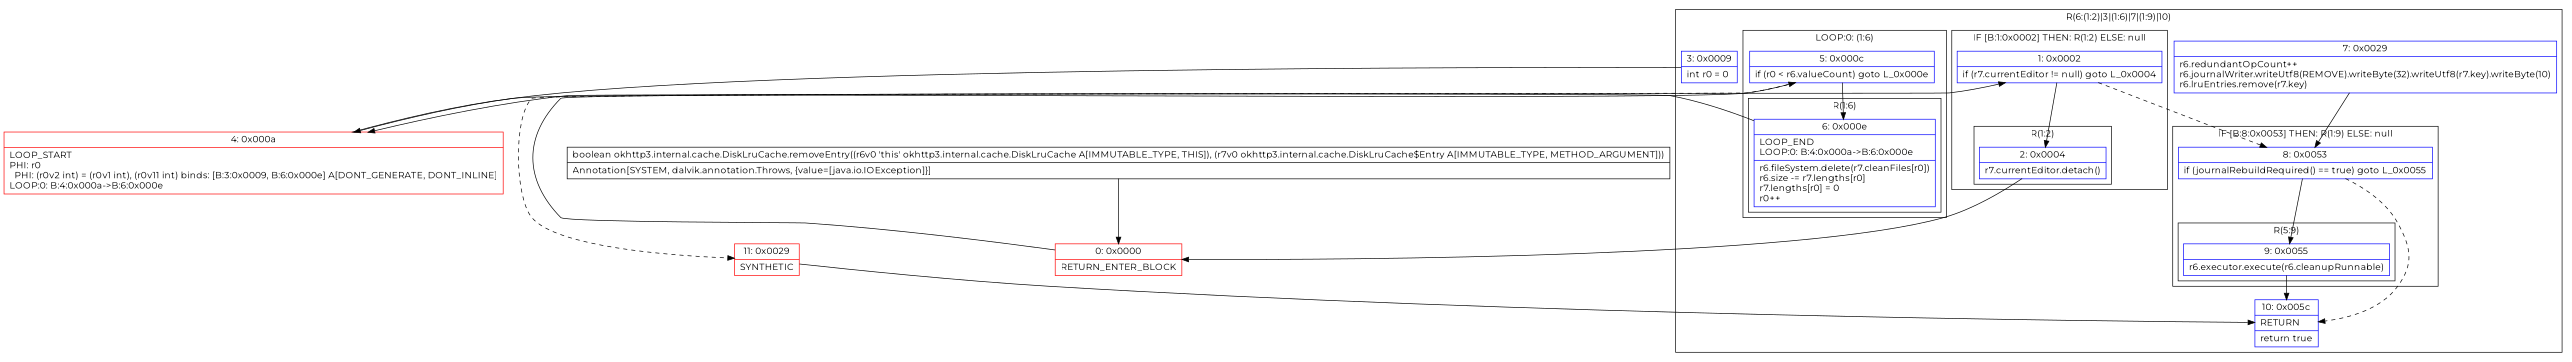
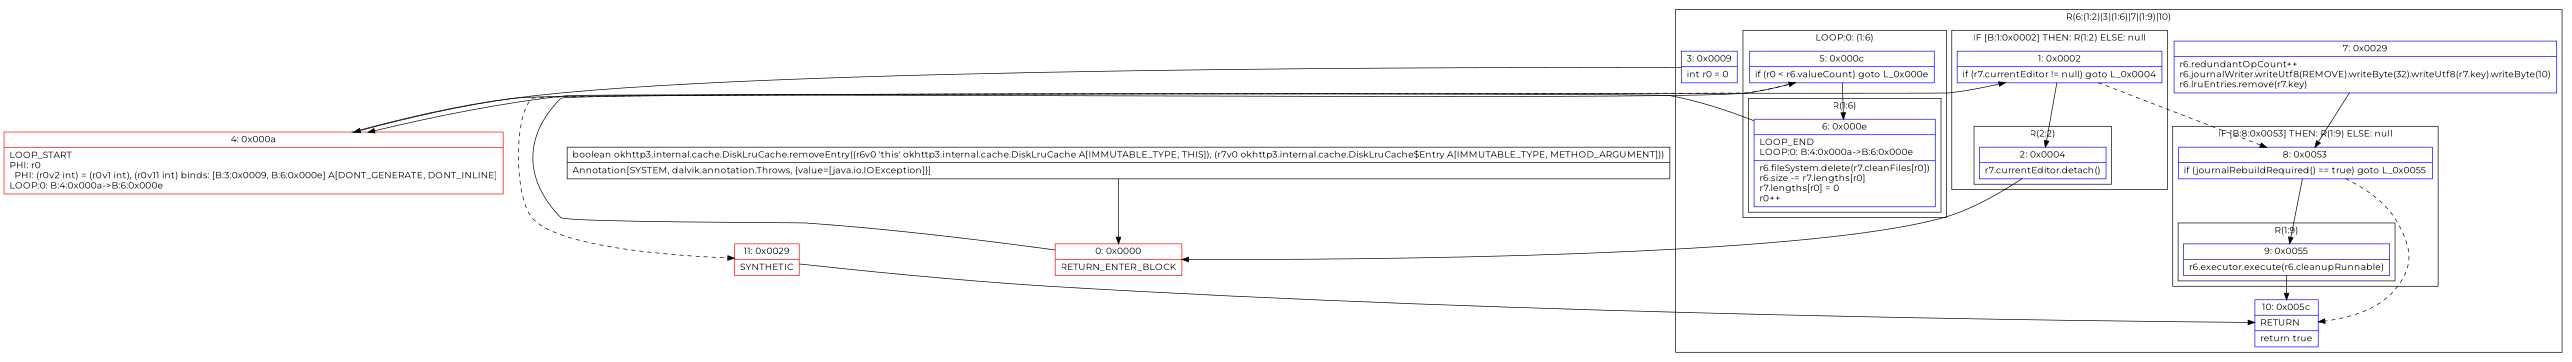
cluster "R(1:2)": label "R(1:2)" -> "R(2:2)"
cluster "R(5:9)": label "R(5:9)" -> "R(1:9)"
